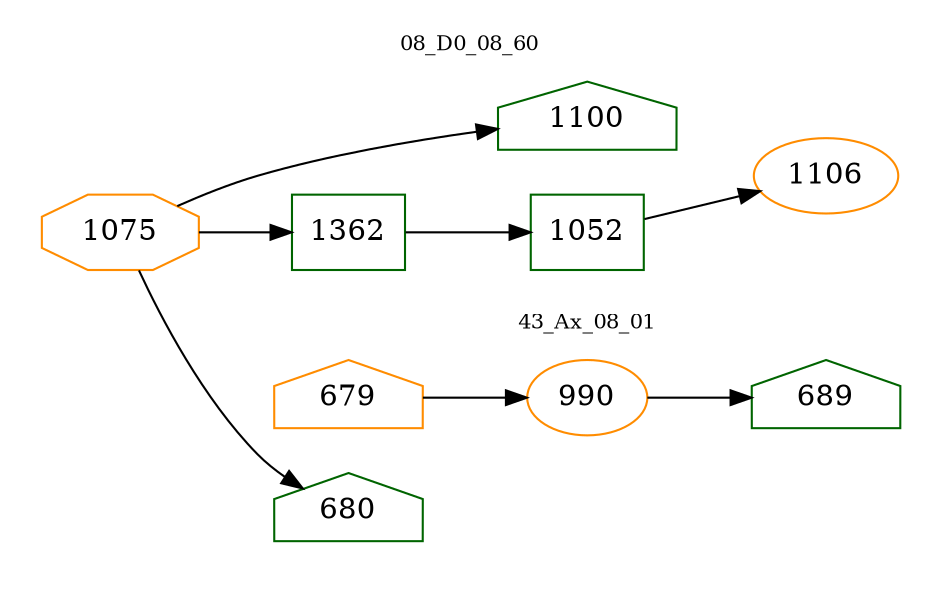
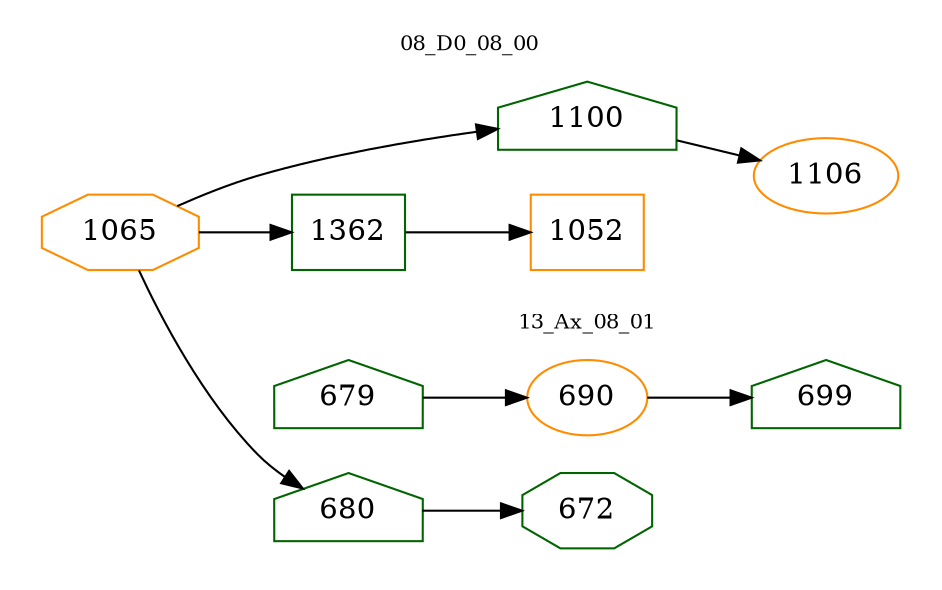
cluster "08_D0_08_60": label "08_D0_08_60" -> "08_D0_08_00"
edge "1052" -> "1106": now "1100" -> "1106"
node "1075": label "1075" -> "1065"
node "1052": color darkgreen -> darkorange
cluster "43_Ax_08_01": label "43_Ax_08_01" -> "13_Ax_08_01"
node "679": color darkorange -> darkgreen
node "990": label "990" -> "690"
node "689": label "689" -> "699"
node "672": added
